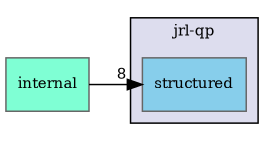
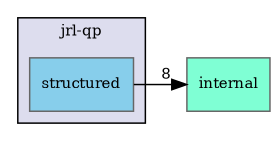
edge "internal" -> "structured": reversed
